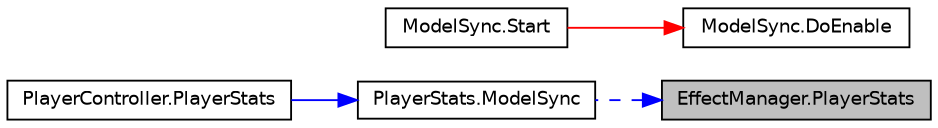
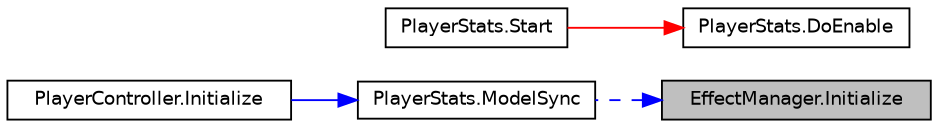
node "ModelSync.Start": label "ModelSync.Start" -> "PlayerStats.Start"
node "ModelSync.DoEnable": label "ModelSync.DoEnable" -> "PlayerStats.DoEnable"
node "PlayerController.PlayerStats": label "PlayerController.PlayerStats" -> "PlayerController.Initialize"
node "EffectManager.PlayerStats": label "EffectManager.PlayerStats" -> "EffectManager.Initialize"
